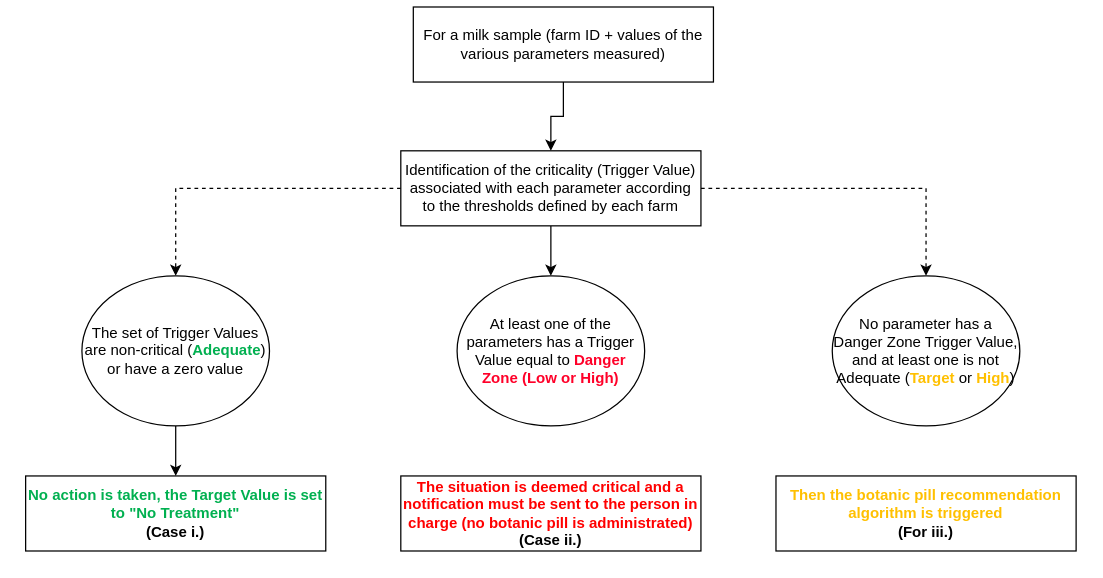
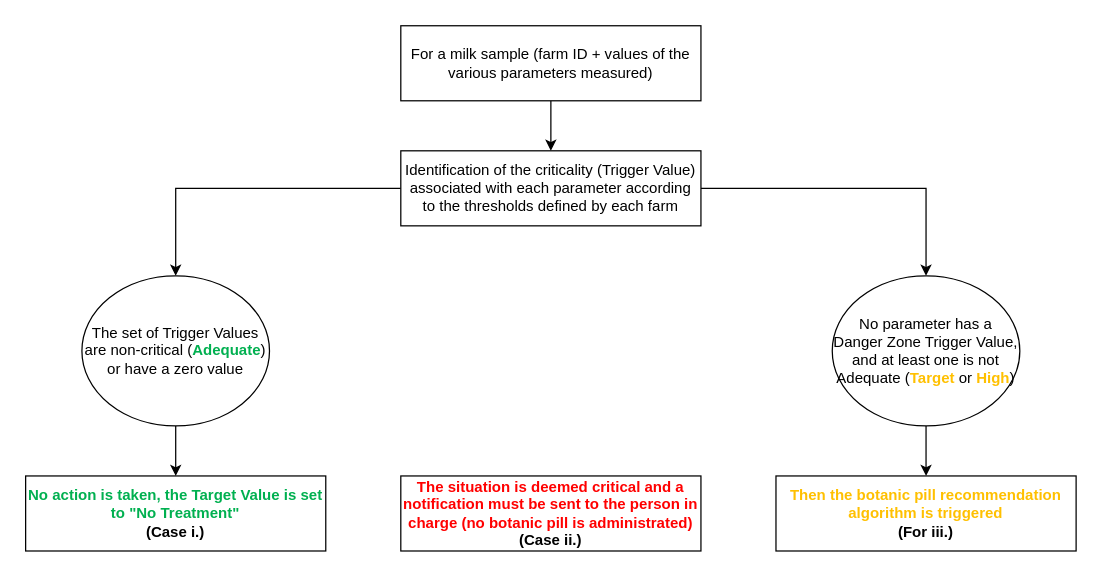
node "For a milk sample (farm ID + values of the various parameters measured)": moved (563, 44) -> (551, 63)
edge "Identification of the criticality (Trigger Value) associated with each parameter according to the thresholds defined by each farm" -> "The set of Trigger Values are non-critical (Adequate) or have a zero value": style dashed -> solid
edge "Identification of the criticality (Trigger Value) associated with each parameter according to the thresholds defined by each farm" -> "No parameter has a Danger Zone Trigger Value, and at least one is not Adequate (Target or High)": style dashed -> solid
edge "Identification of the criticality (Trigger Value) associated with each parameter according to the thresholds defined by each farm" -> "At least one of the parameters has a Trigger Value equal to Danger Zone (Low or High)": removed
node "At least one of the parameters has a Trigger Value equal to Danger Zone (Low or High)": removed
edge "No parameter has a Danger Zone Trigger Value, and at least one is not Adequate (Target or High)" -> "Then the botanic pill recommendation algorithm is triggered (For iii.)": added
